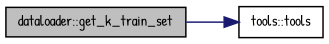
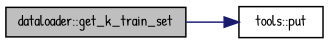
node "tools::tools": label "tools::tools" -> "tools::put"
